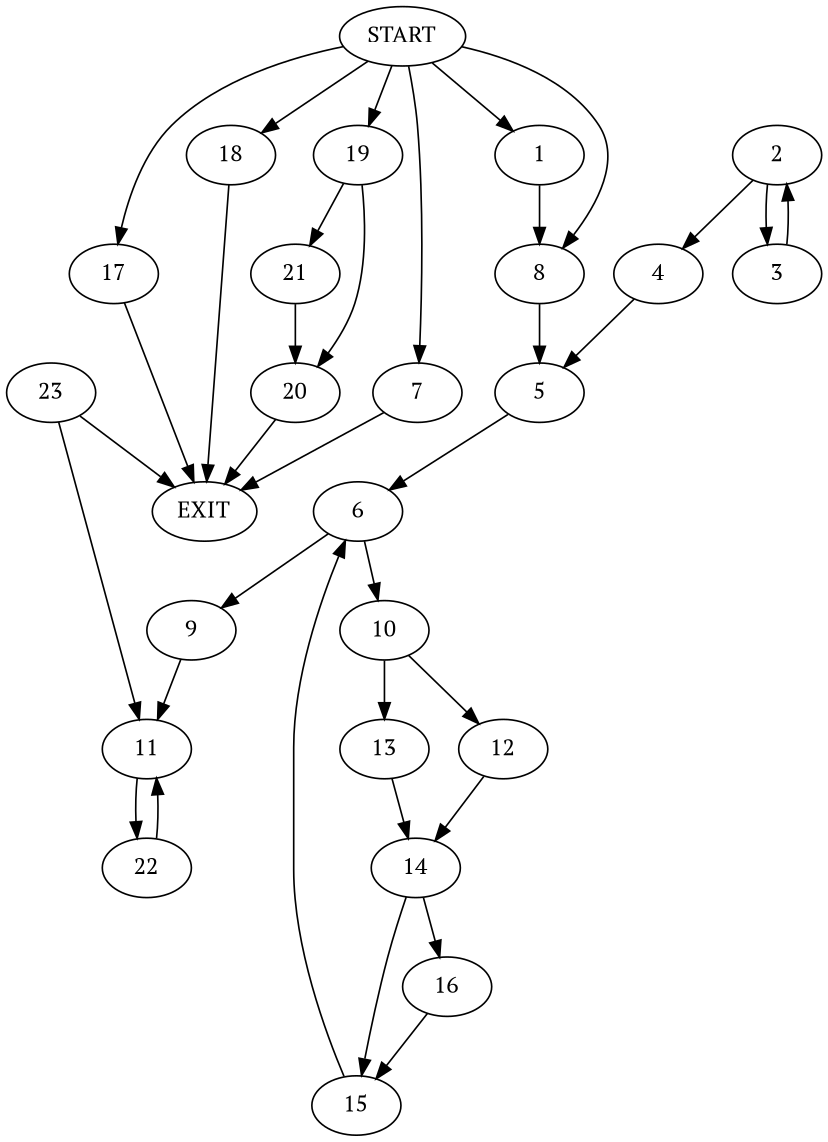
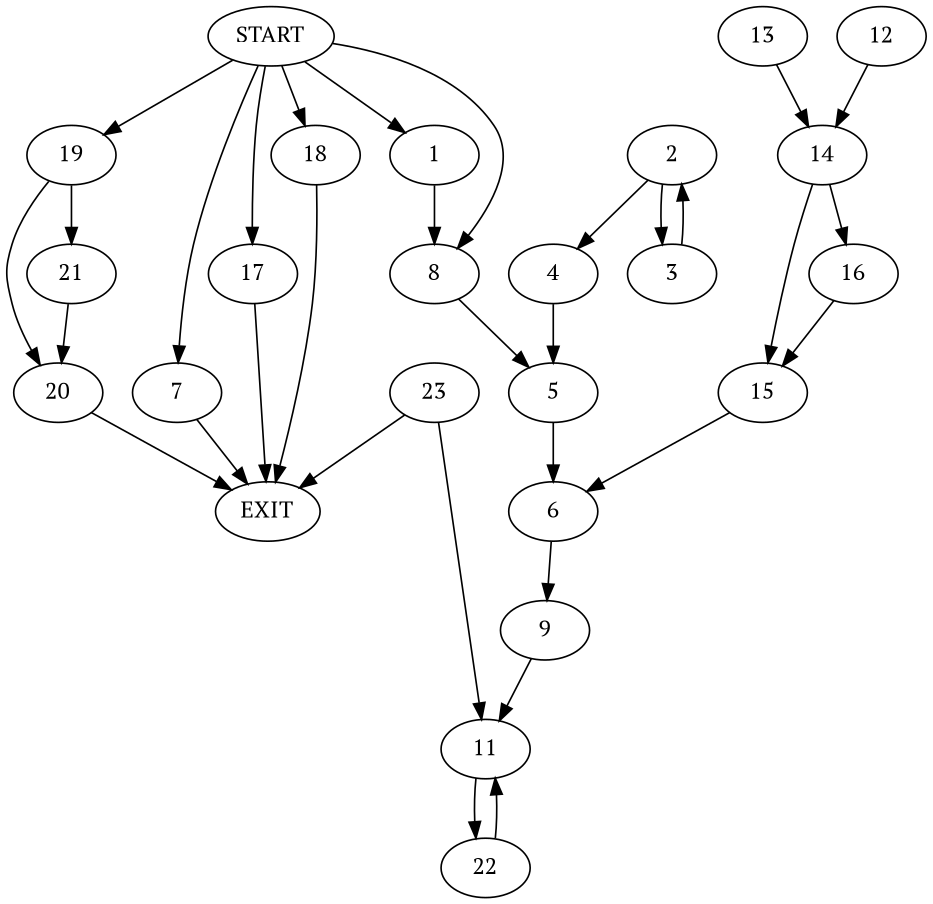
node "10": removed
